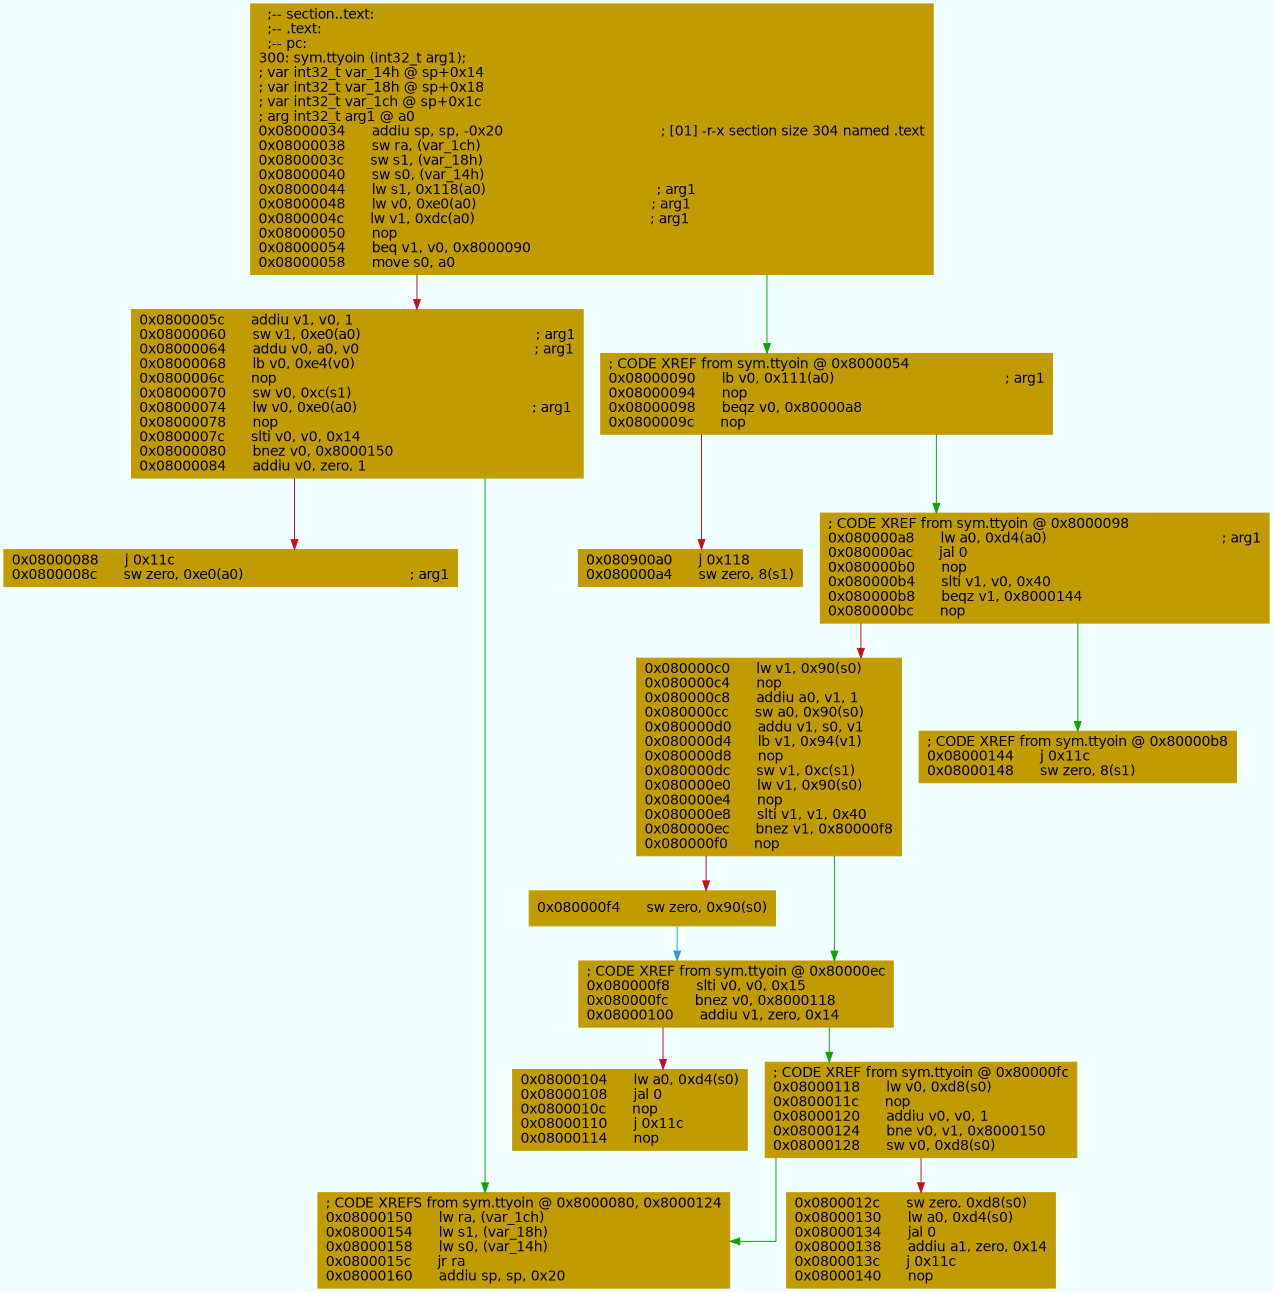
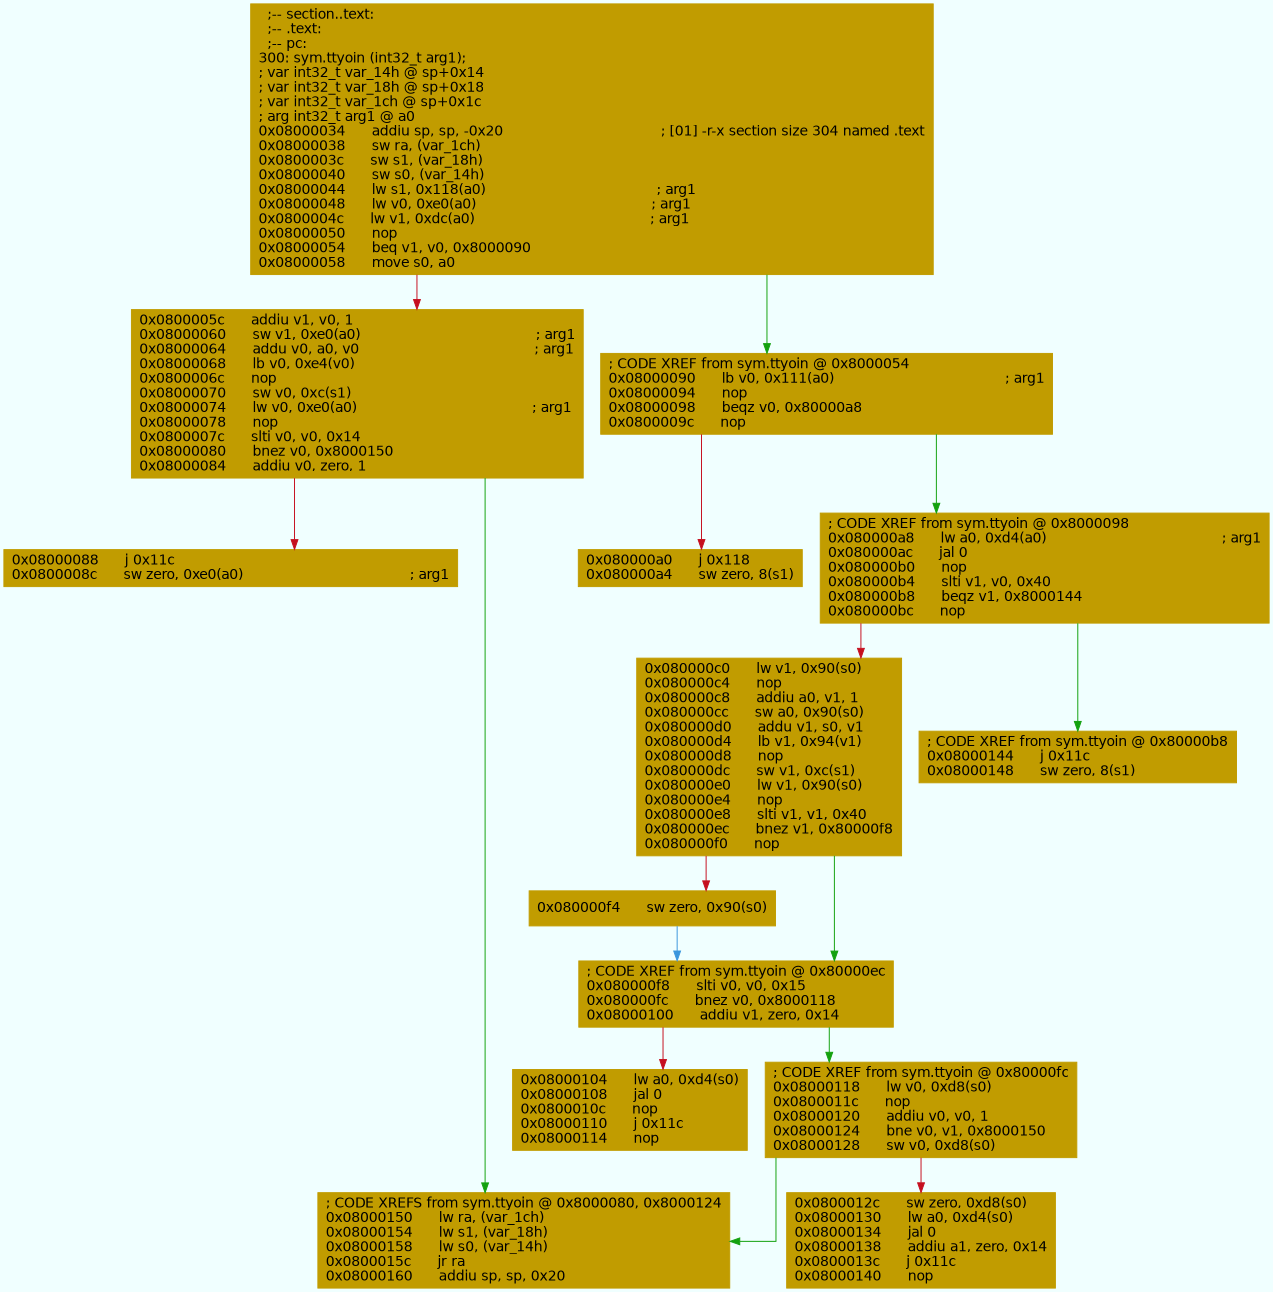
node "0x080900a0      j 0x118 0x080000a4      sw zero, 8(s1)": label "0x080900a0      j 0x118 0x080000a4      sw zero, 8(s1)" -> "0x080000a0      j 0x118 0x080000a4      sw zero, 8(s1)"
